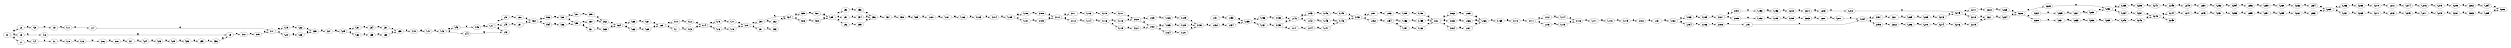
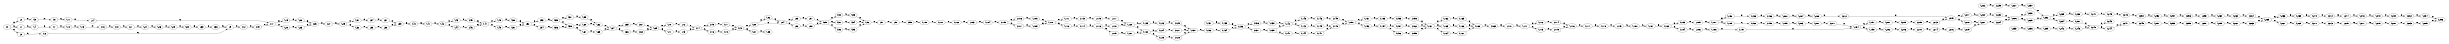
node "S231": removed
edge "S47" -> "S46": reversed
